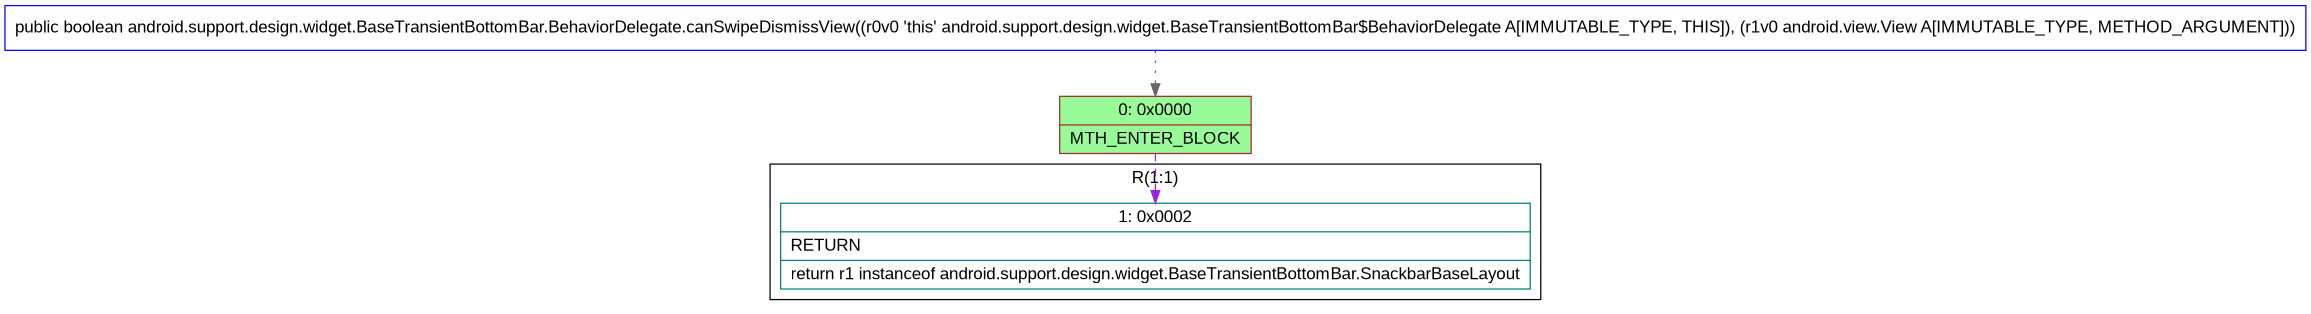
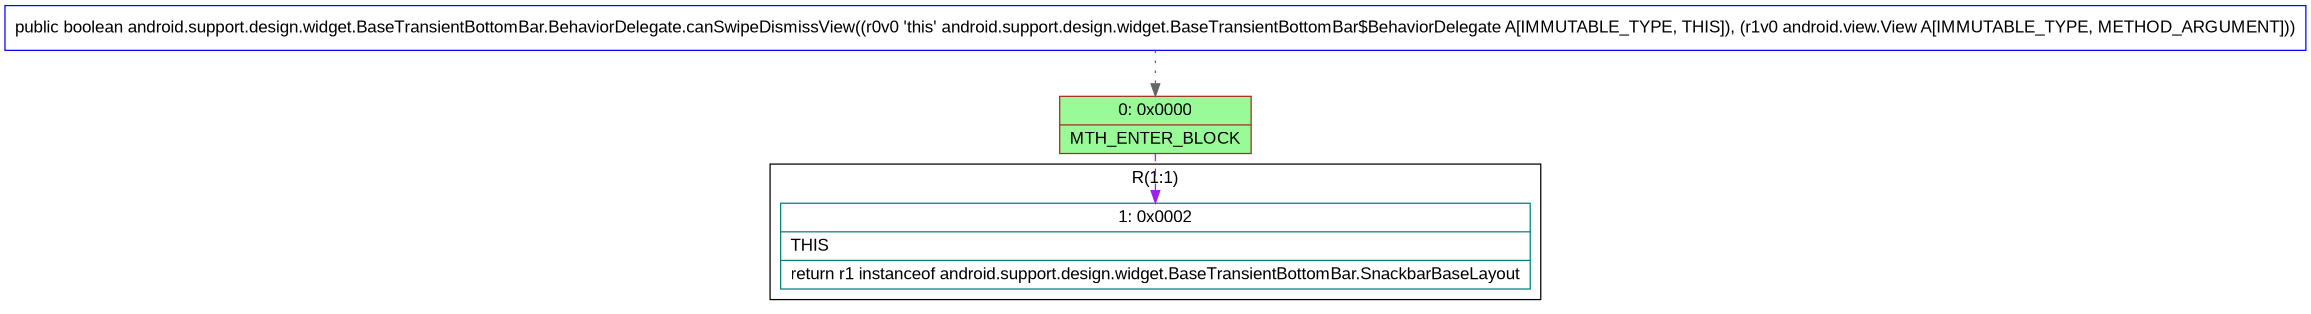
node "1: 0x0002": text "RETURN" -> "THIS"
